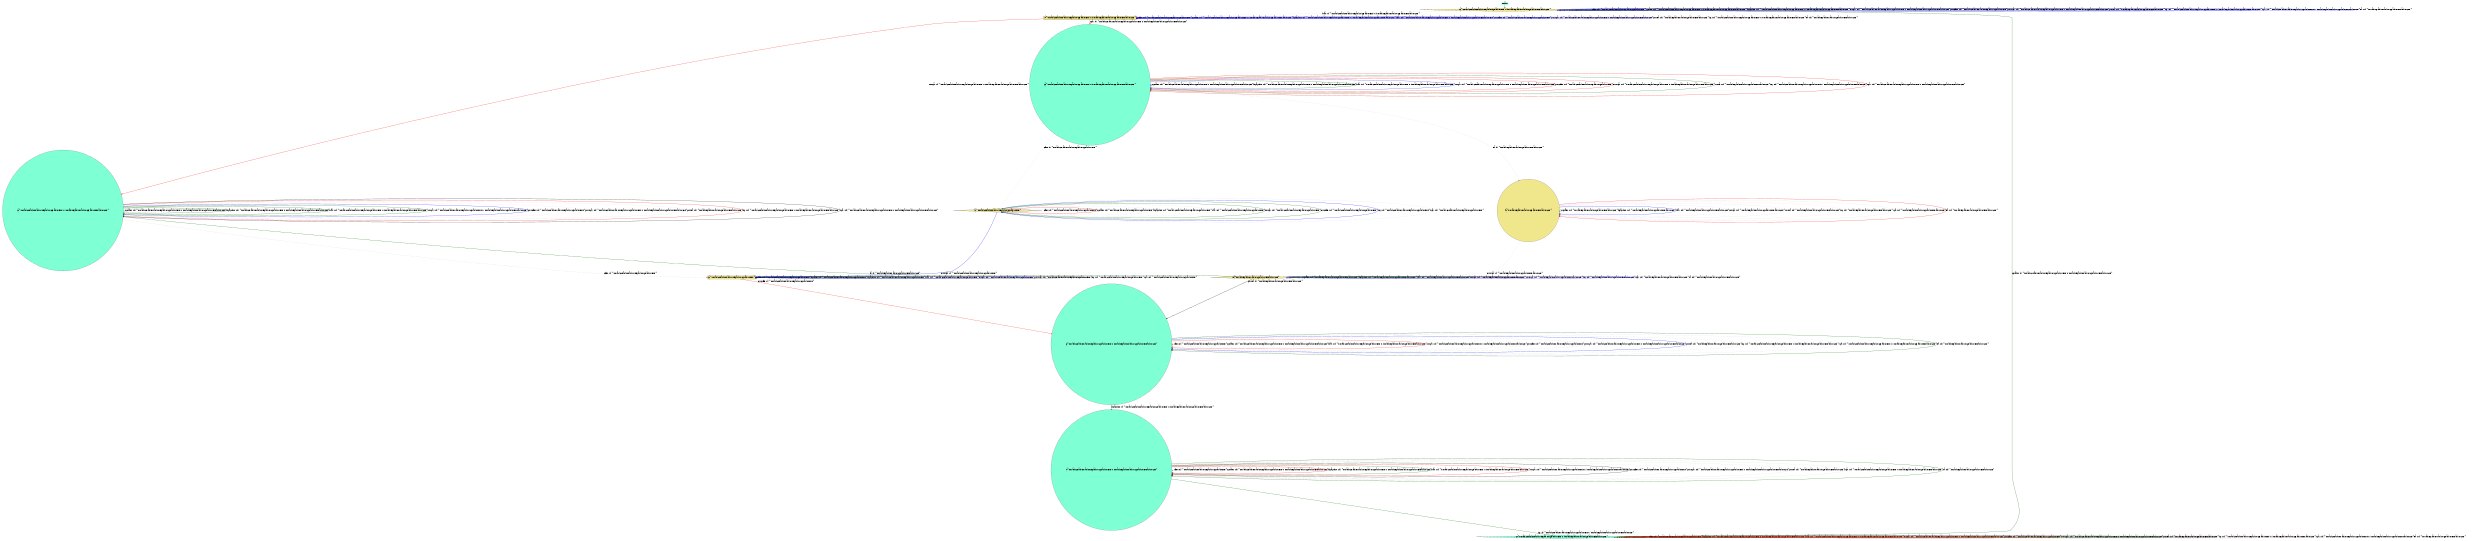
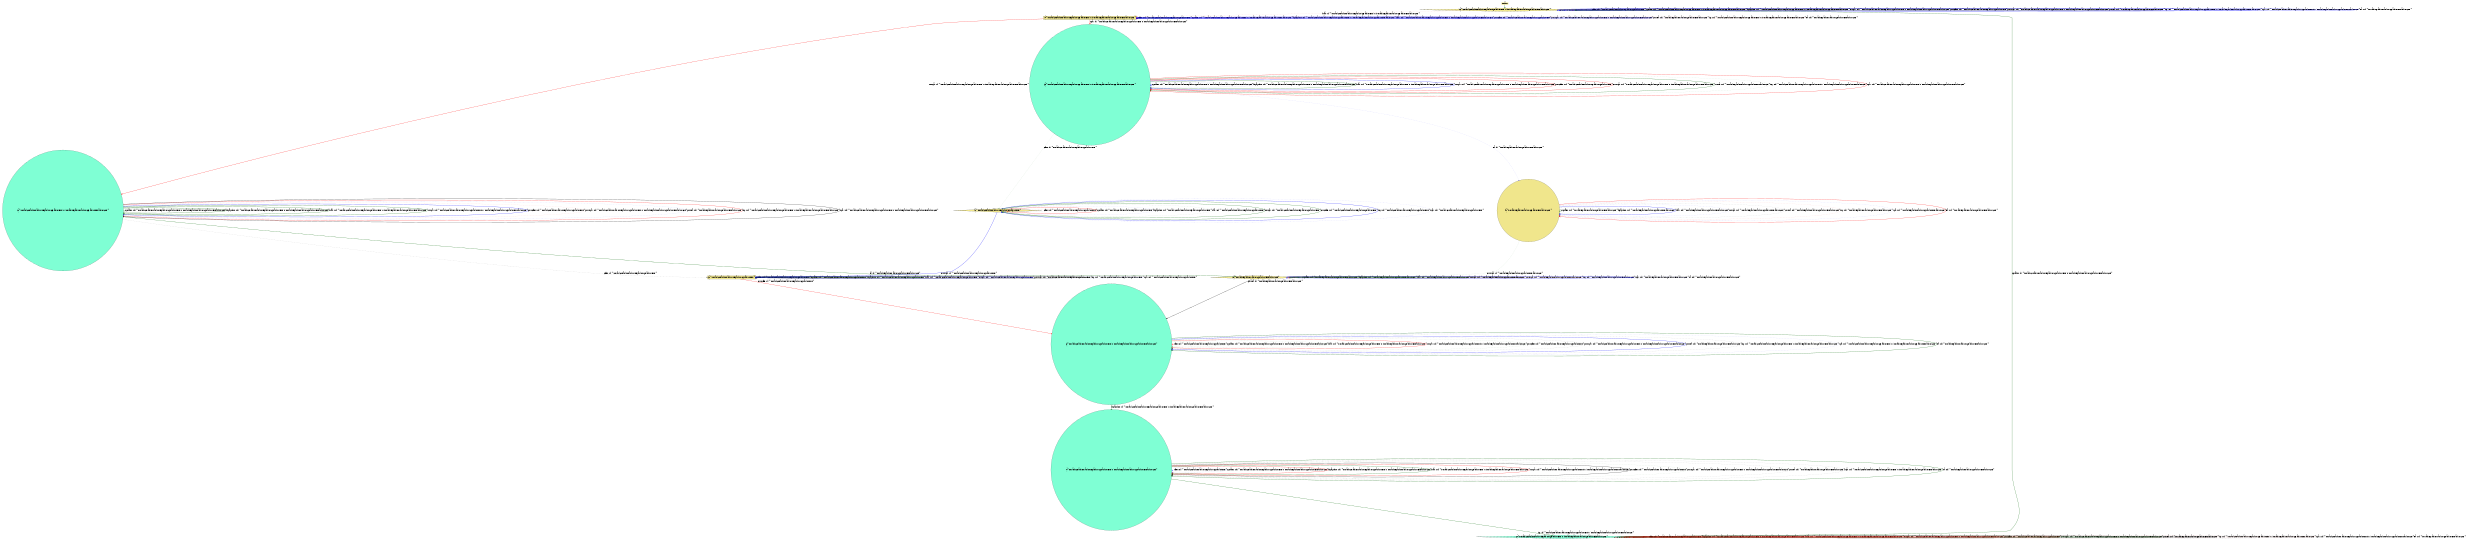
node "__start0": fillcolor aquamarine -> khaki
